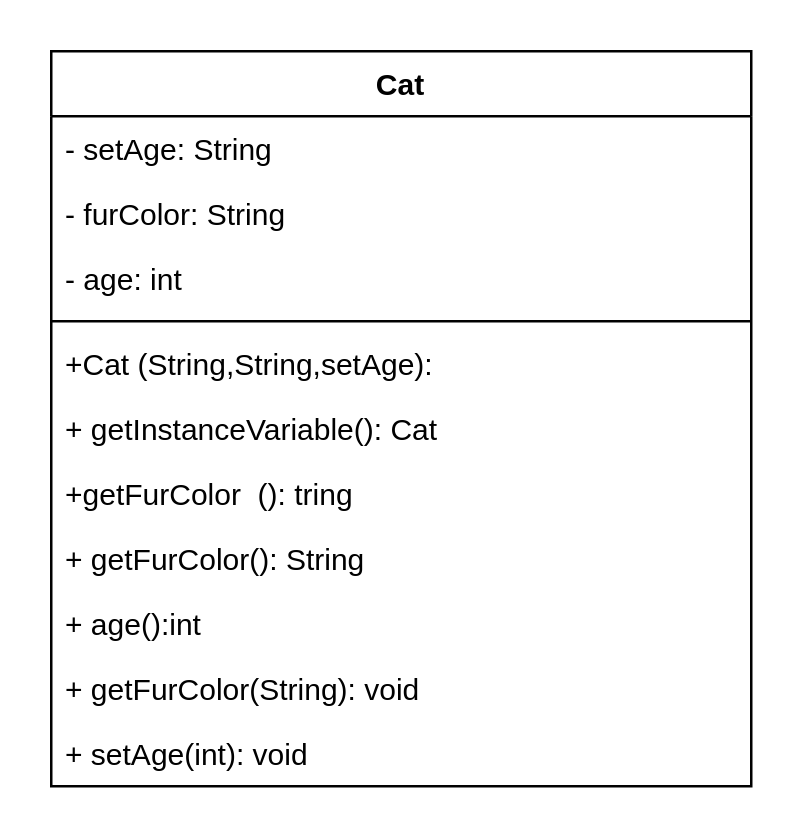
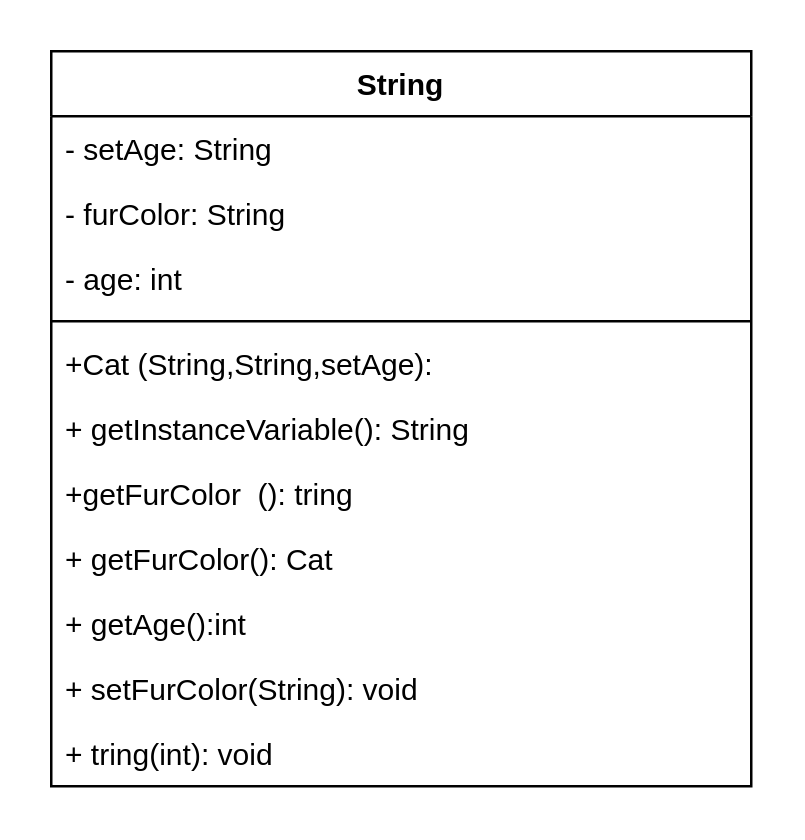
node "Cat": label "Cat" -> "String"
node "+ getInstanceVariable(): Cat": label "+ getInstanceVariable(): Cat" -> "+ getInstanceVariable(): String"
node "+ getFurColor(): String": label "+ getFurColor(): String" -> "+ getFurColor(): Cat"
node "+ age():int": label "+ age():int" -> "+ getAge():int"
node "+ getFurColor(String): void": label "+ getFurColor(String): void" -> "+ setFurColor(String): void"
node "+ setAge(int): void": label "+ setAge(int): void" -> "+ tring(int): void"
